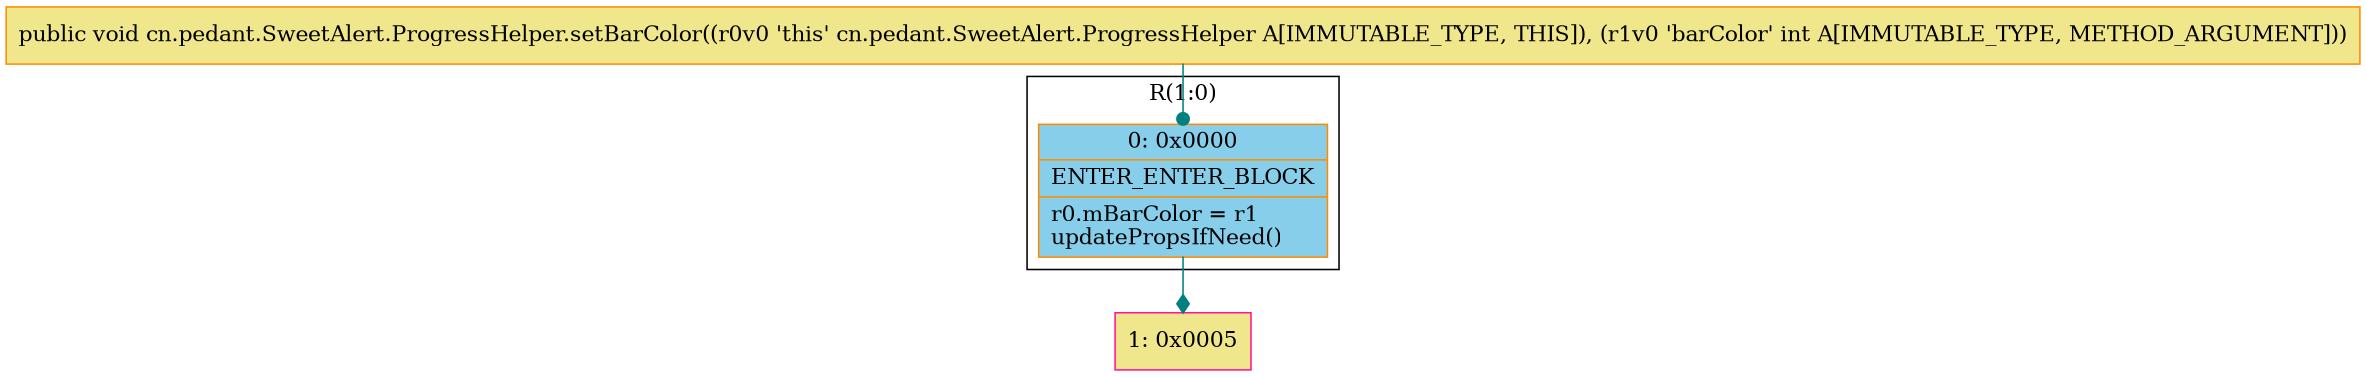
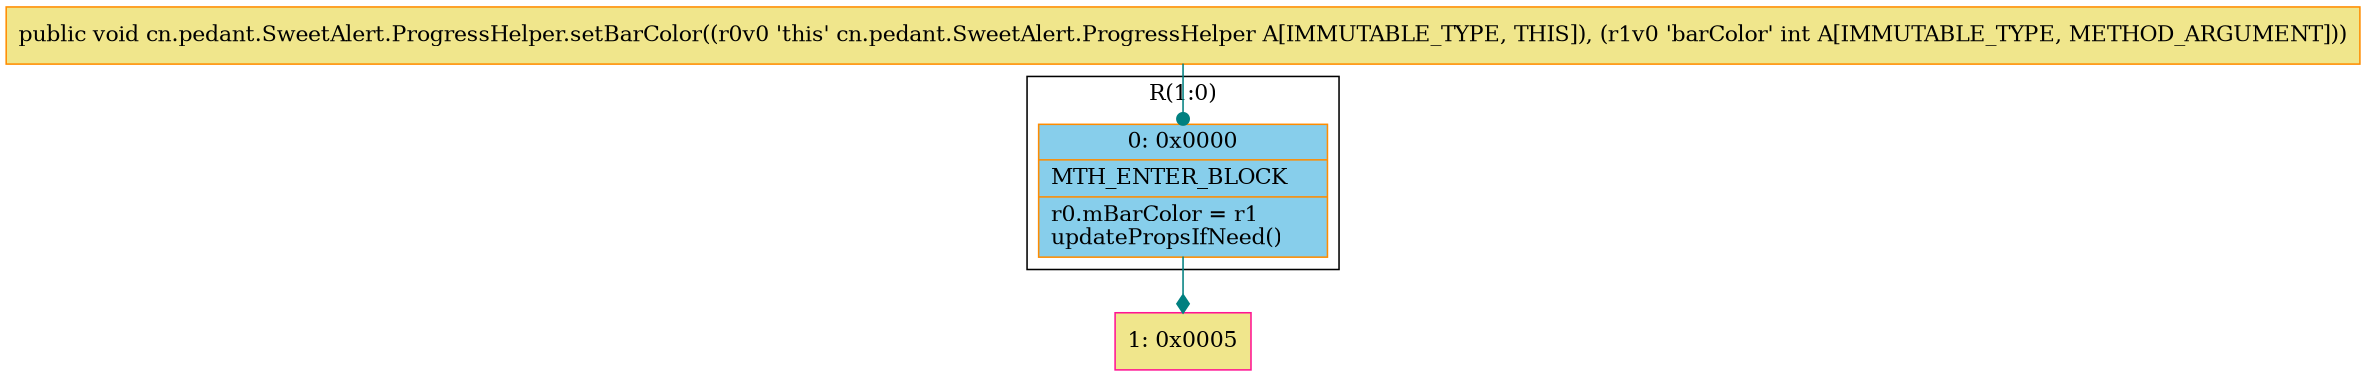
node "0: 0x0000": text "ENTER_ENTER_BLOCK" -> "MTH_ENTER_BLOCK"
